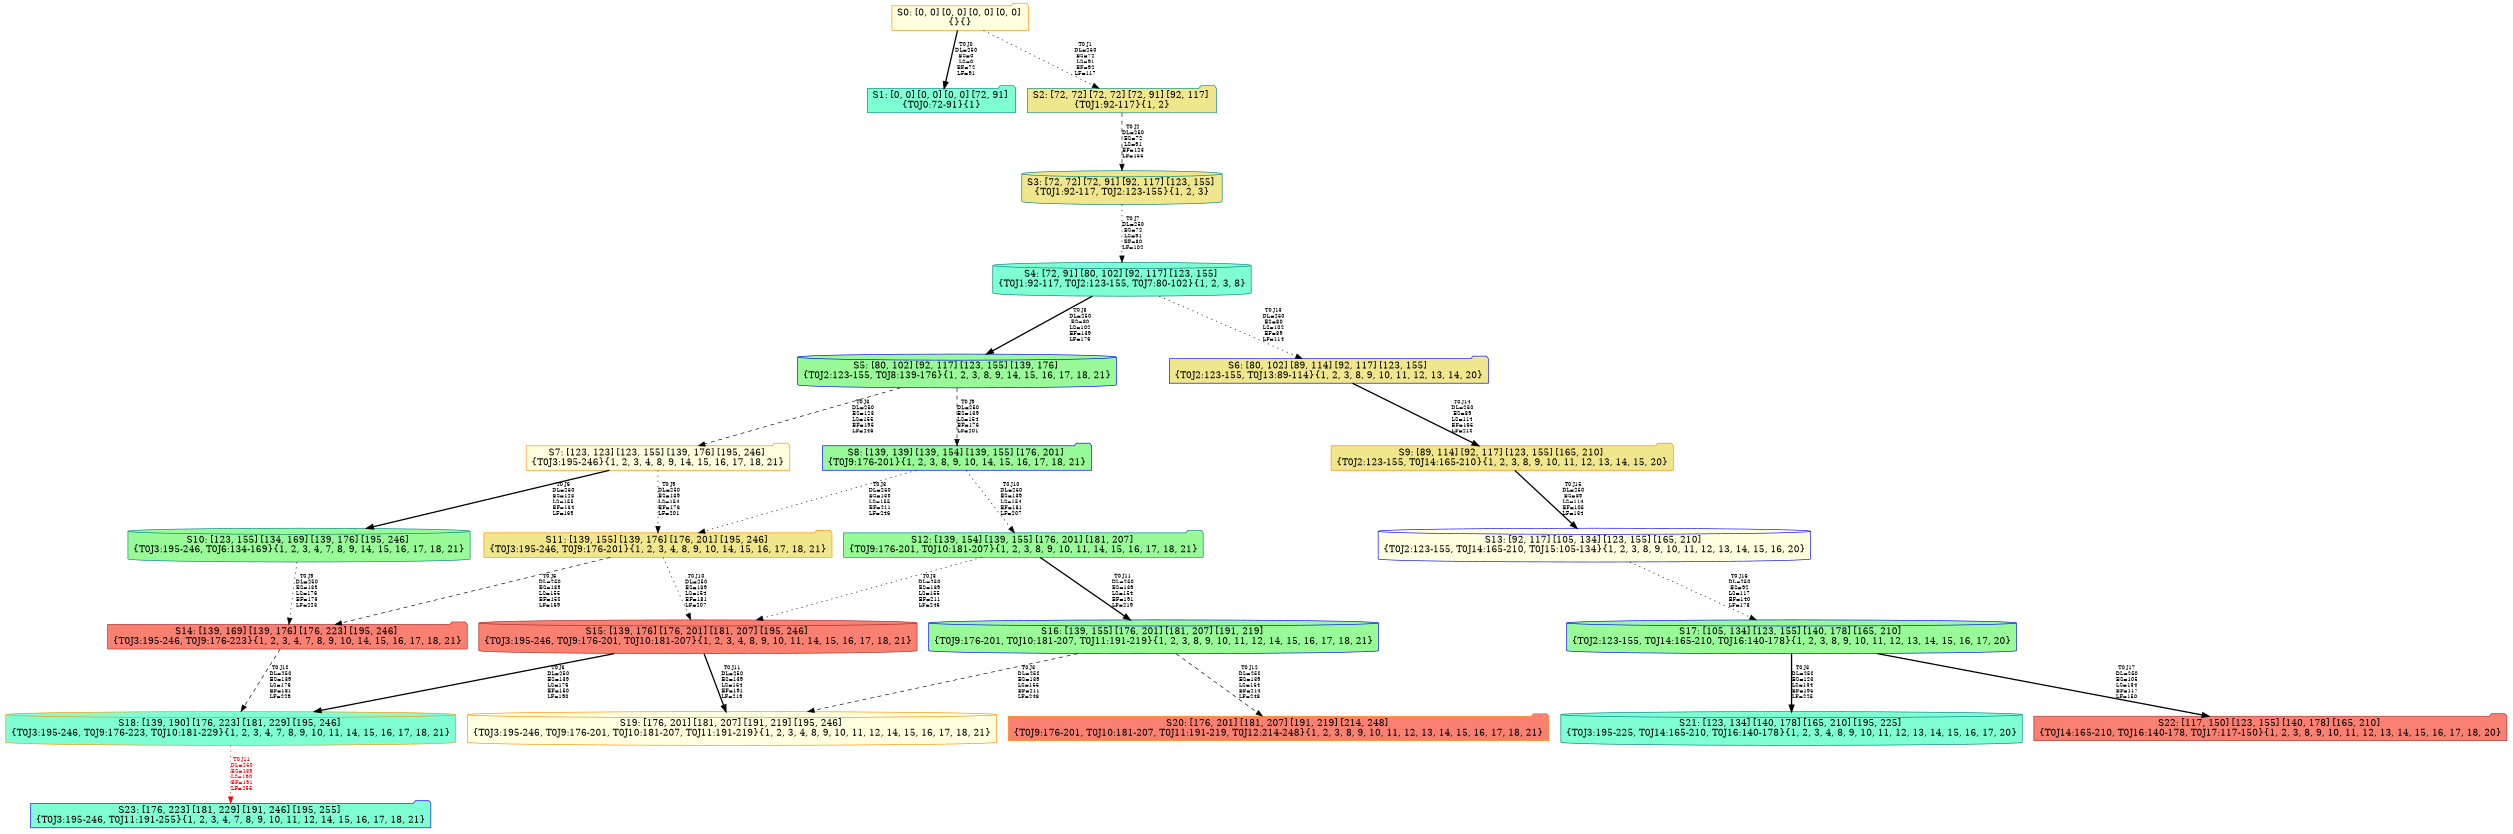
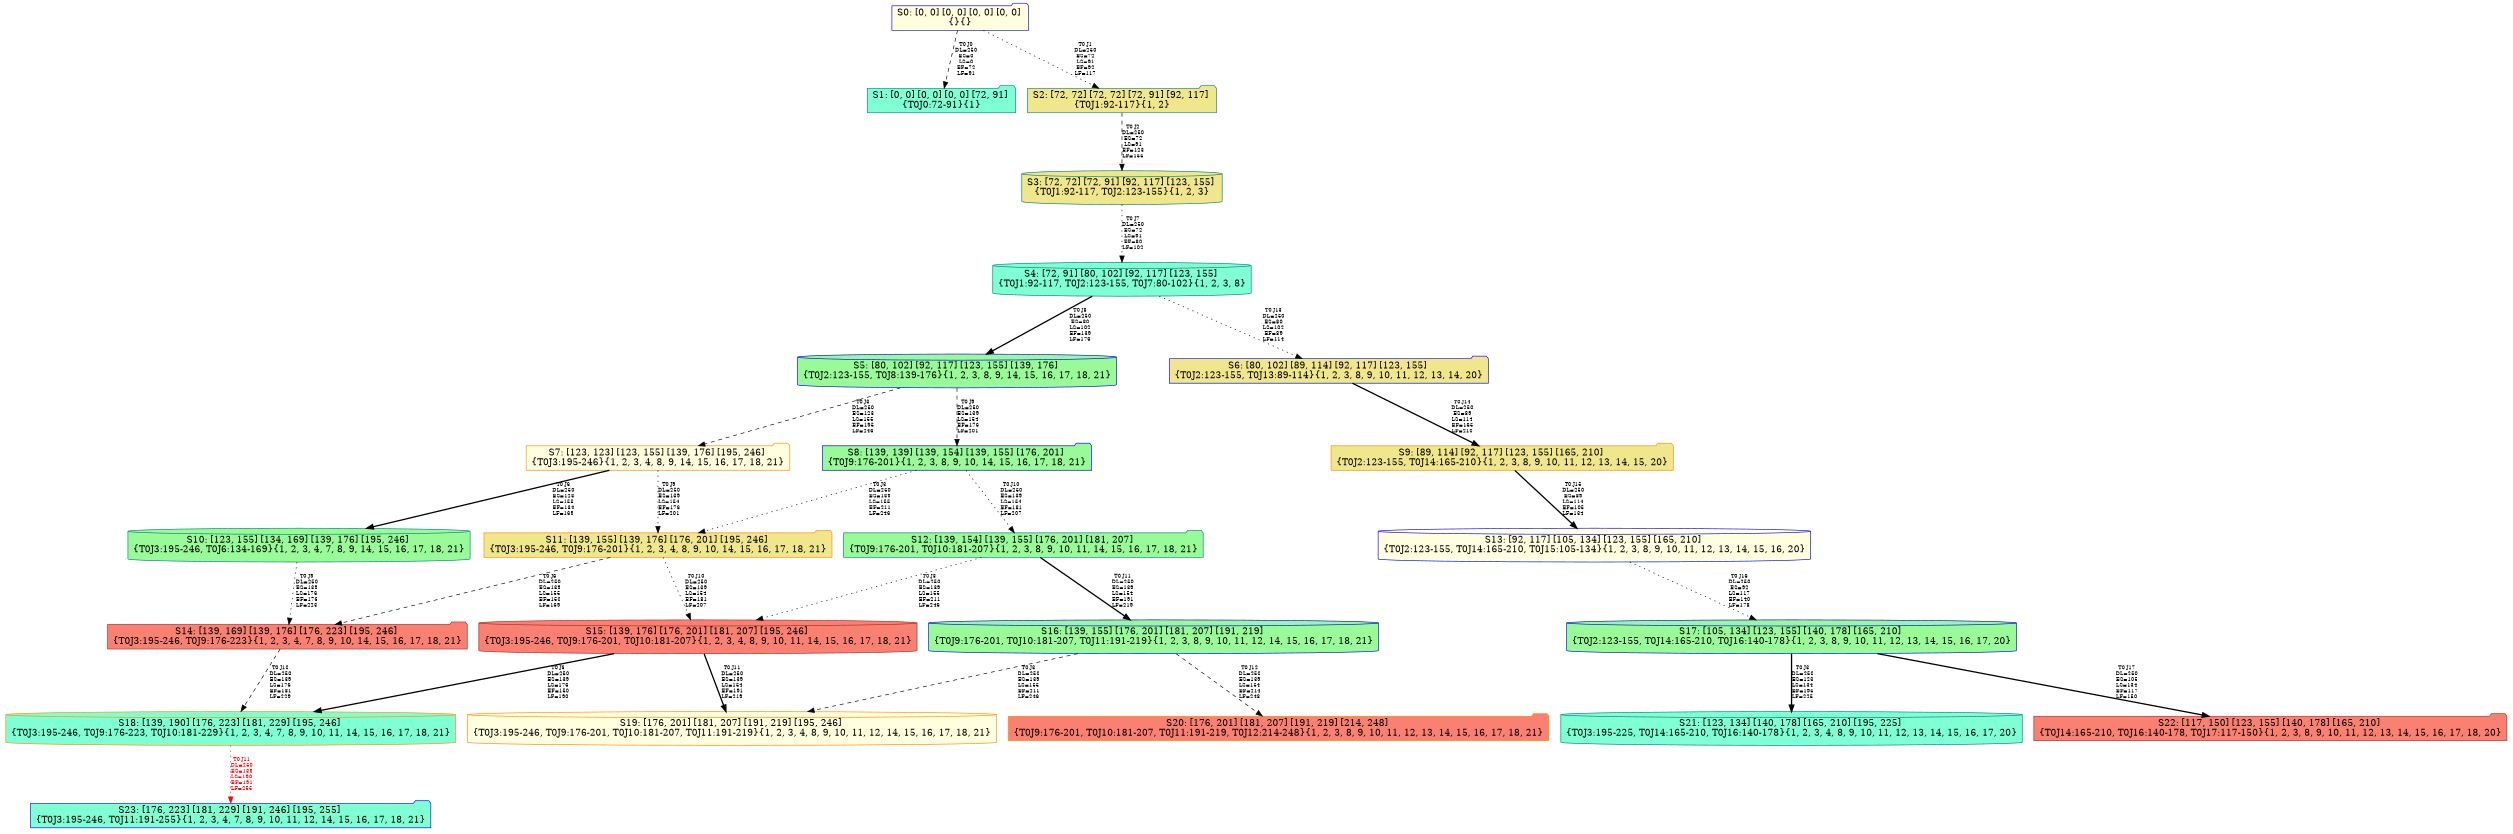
node "S0: [0, 0] [0, 0] [0, 0] [0, 0] {}{}": color darkorange -> blue
edge "S0: [0, 0] [0, 0] [0, 0] [0, 0] {}{}" -> "S1: [0, 0] [0, 0] [0, 0] [72, 91] {T0J0:72-91}{1}": style bold -> dashed
